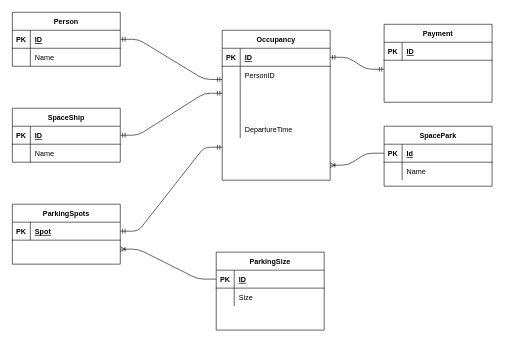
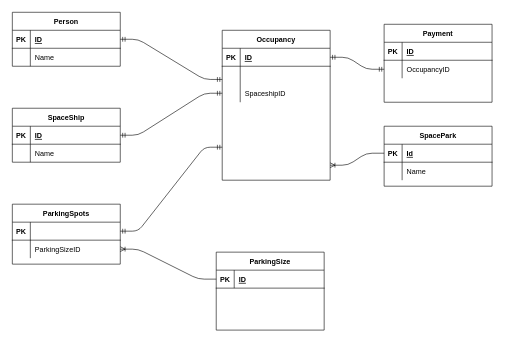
node "OccupancyID": added
node "PersonID": removed
node "SpaceshipID": added
node "DepartureTime": removed
node "Spot": removed
node "ParkingSizeID": added
node "Size": removed
